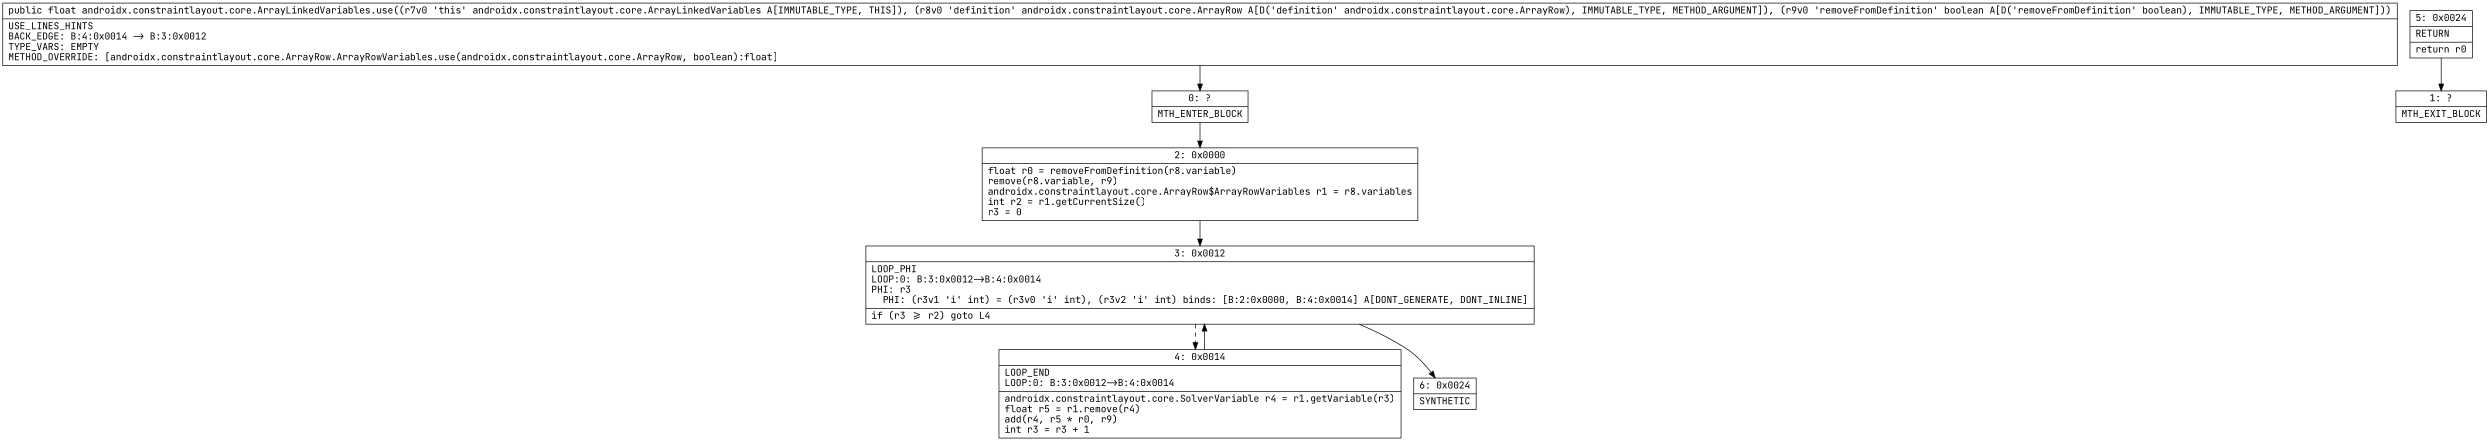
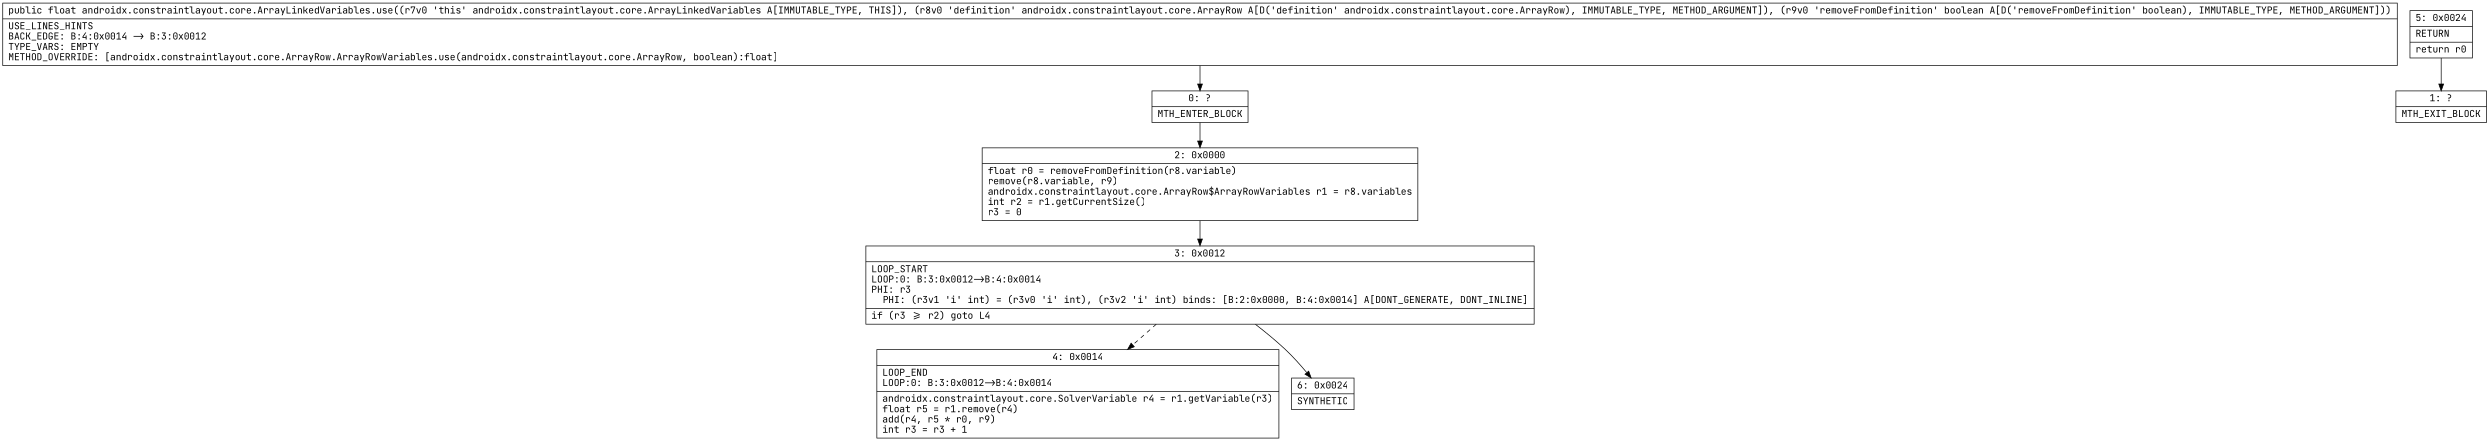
node "3: 0x0012": text "LOOP_PHI" -> "LOOP_START"
edge "4: 0x0014" -> "3: 0x0012": removed
